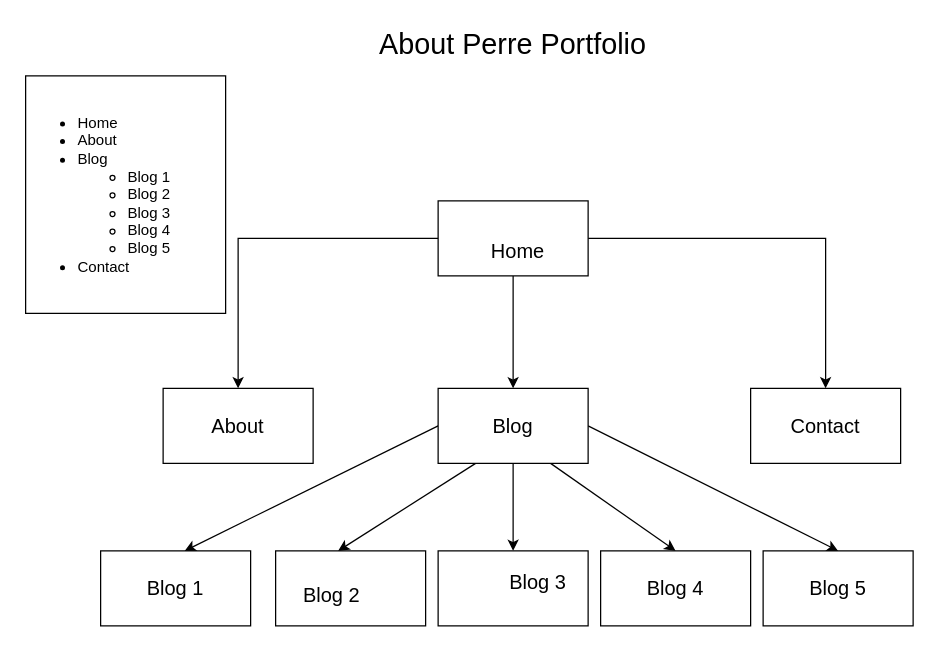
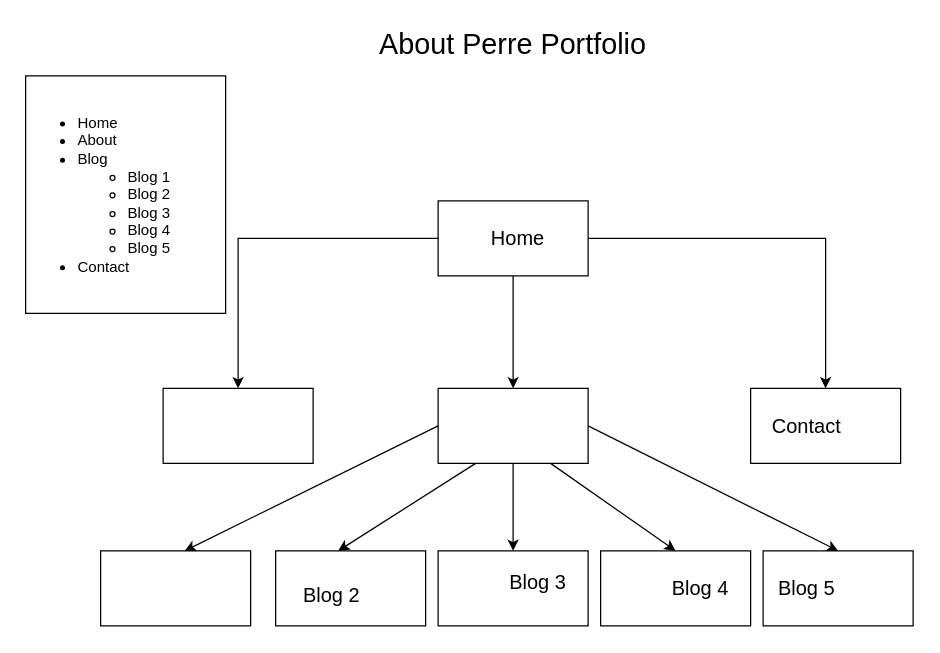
node "Home": moved (518, 251) -> (518, 238)
node "About": removed
node "Blog": removed
node "Contact": moved (826, 426) -> (807, 426)
node "Blog 1": removed
node "Blog 4": moved (676, 588) -> (701, 588)
node "Blog 5": moved (838, 588) -> (807, 588)
